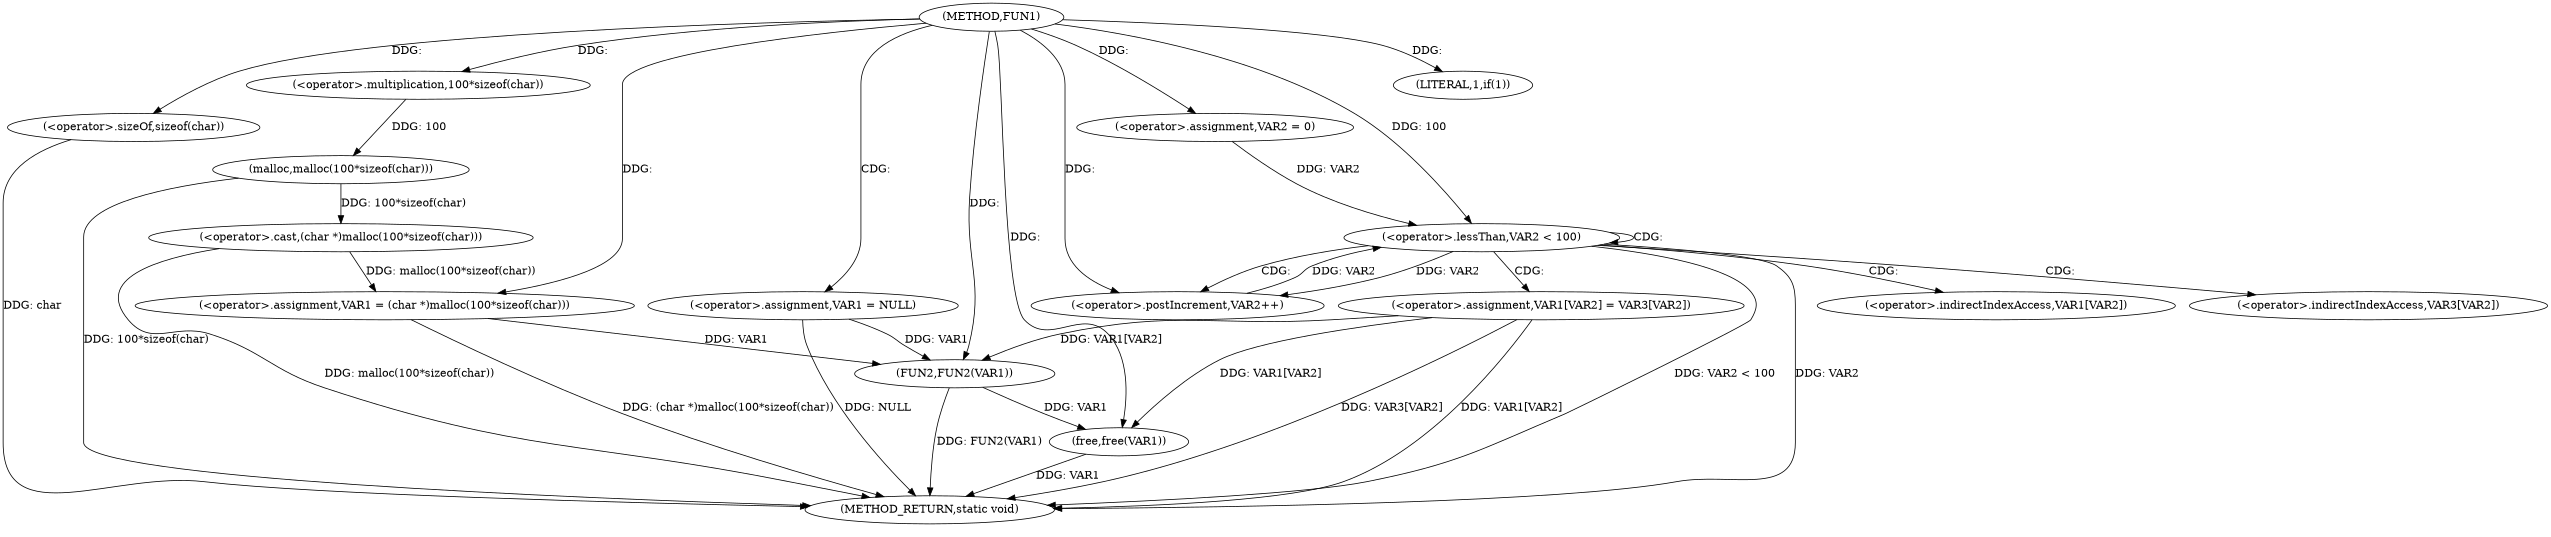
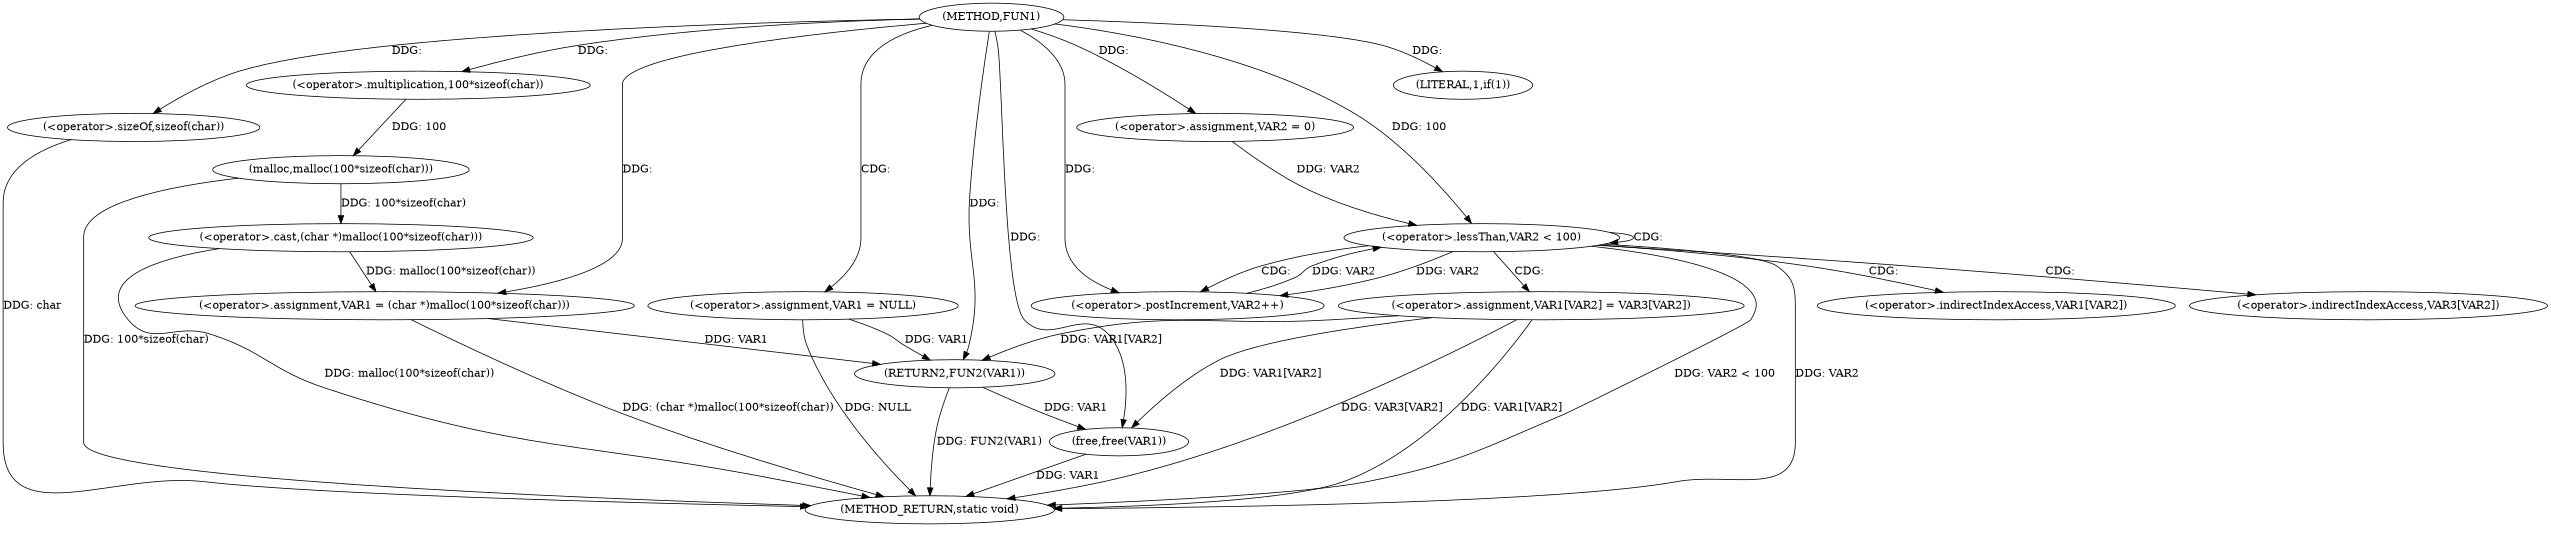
node "(FUN2,FUN2(VAR1))": label "(FUN2,FUN2(VAR1))" -> "(RETURN2,FUN2(VAR1))"
